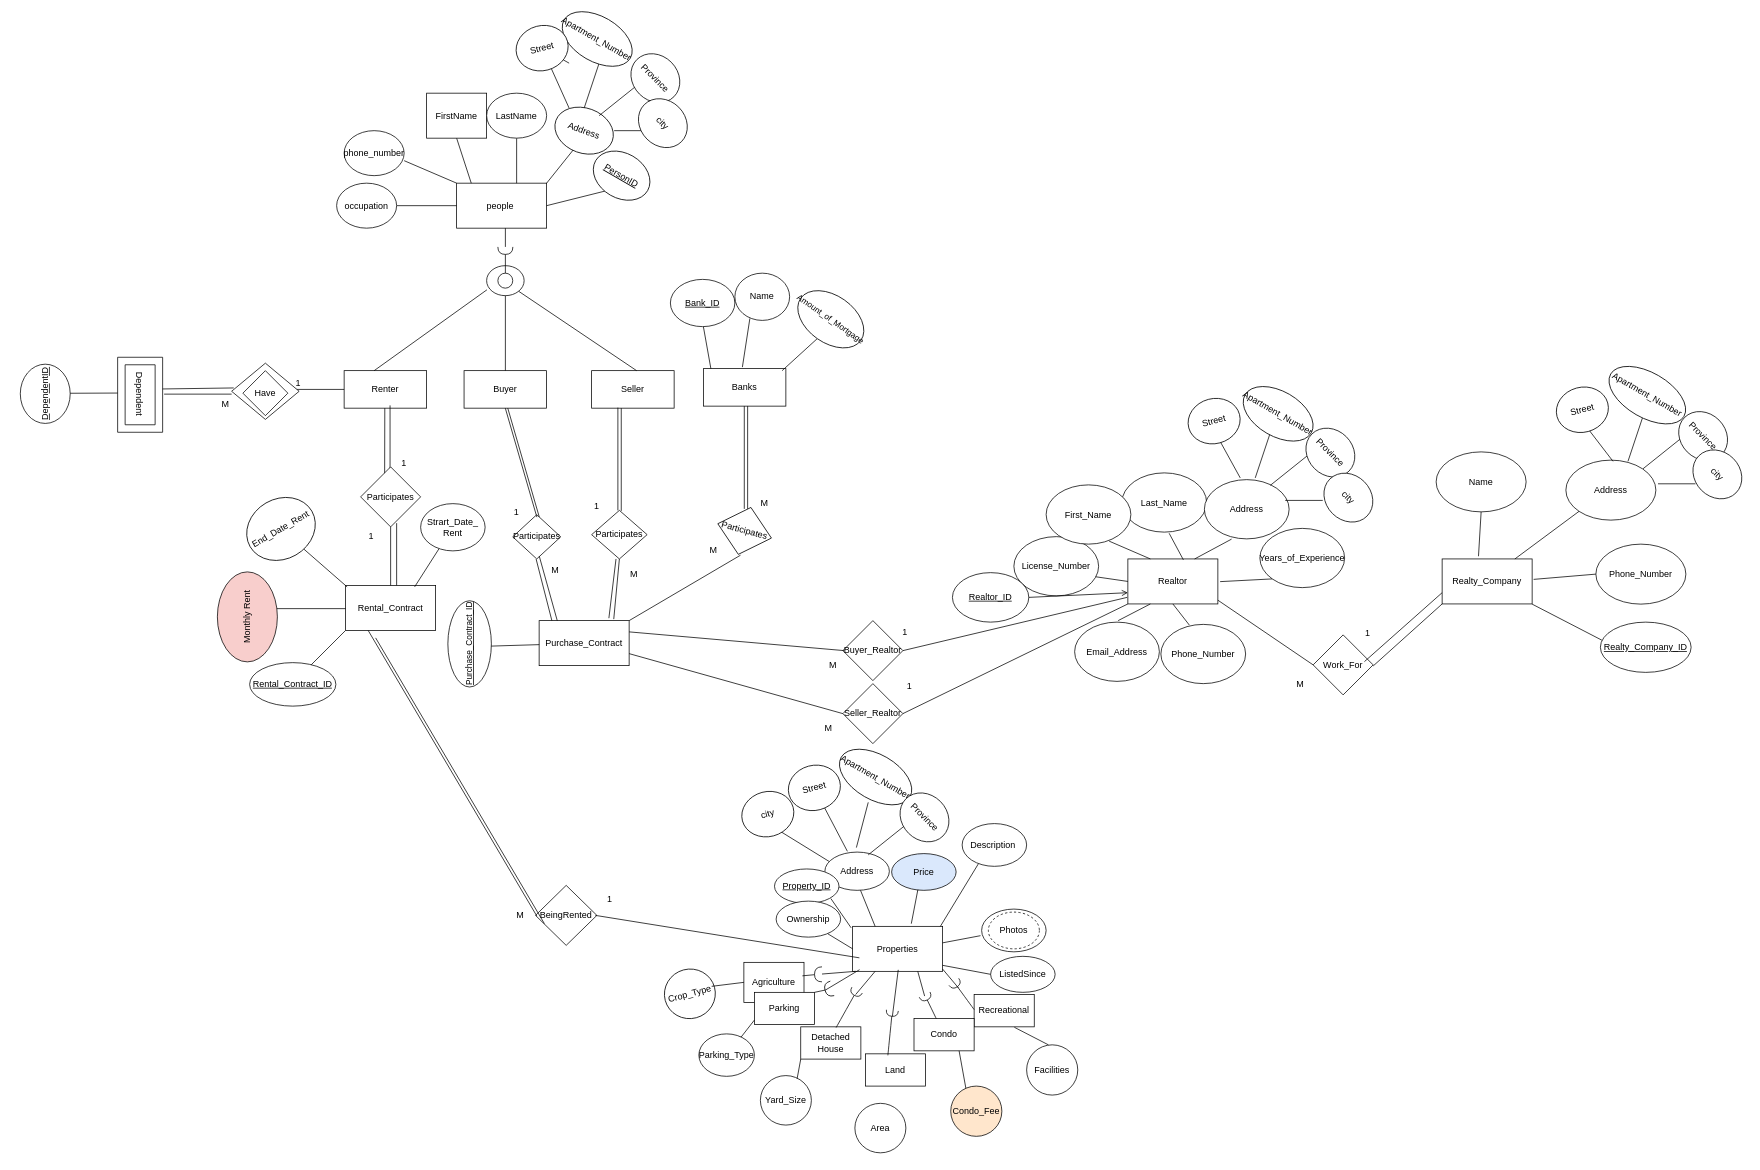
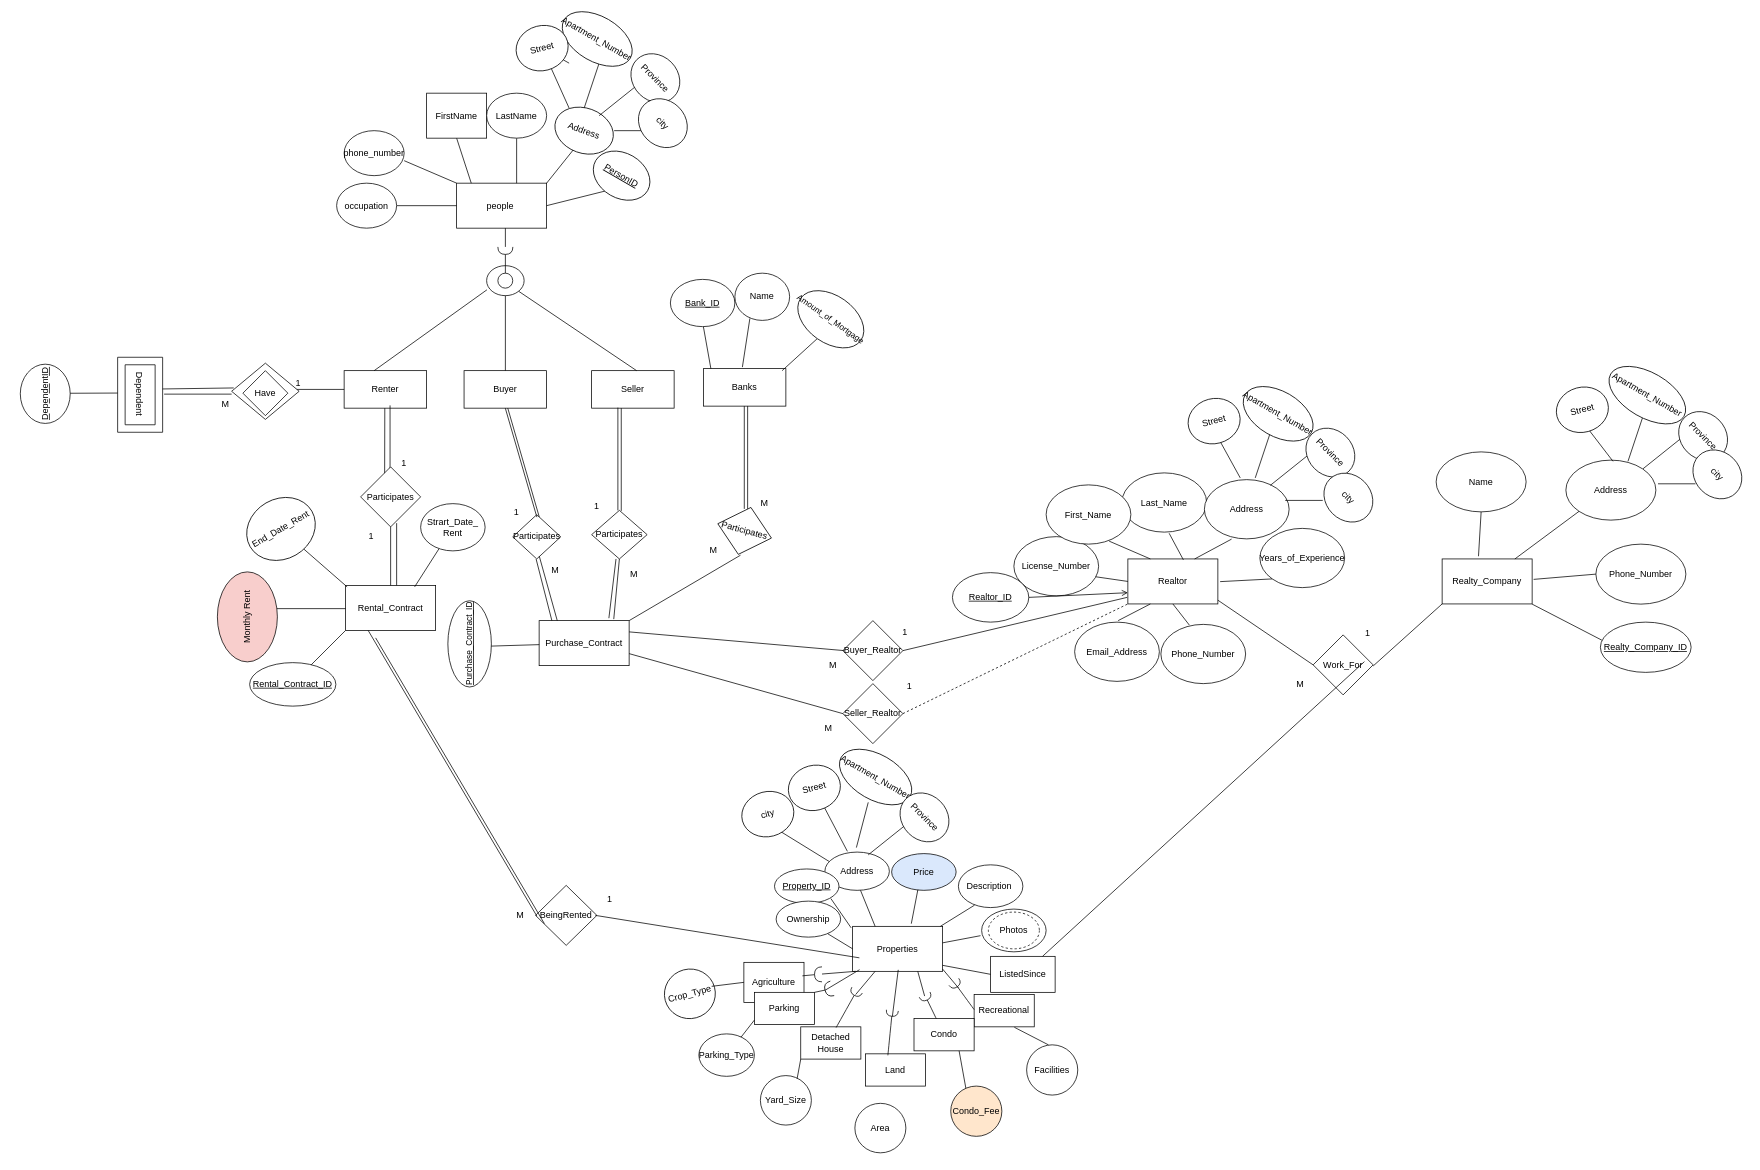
edge "Realty_Company" -- "Work_For": now "ListedSince" -- "Work_For"
edge "Realtor" -- "Seller_Realtor": style solid -> dashed
node "Description": moved (994, 845) -> (990, 886)
node "ListedSince": shape ellipse -> rectangle
